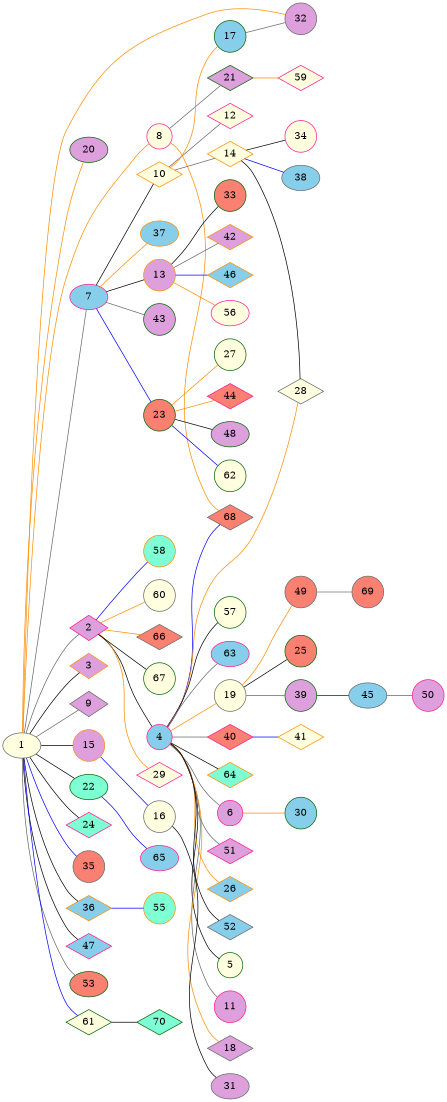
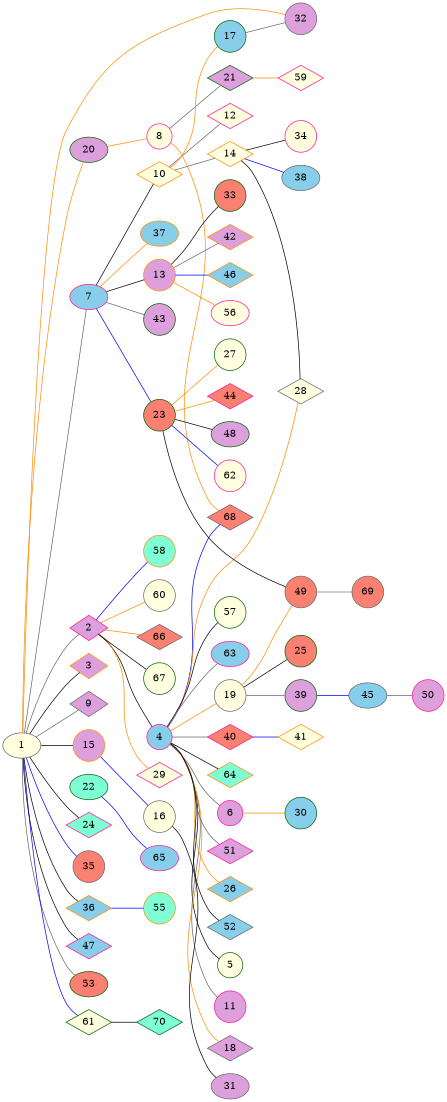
edge "8" -- "1": now "8" -- "20"
node "62": color darkgreen -> deeppink
edge "23" -- "49": added
edge "1" -- "22": removed
